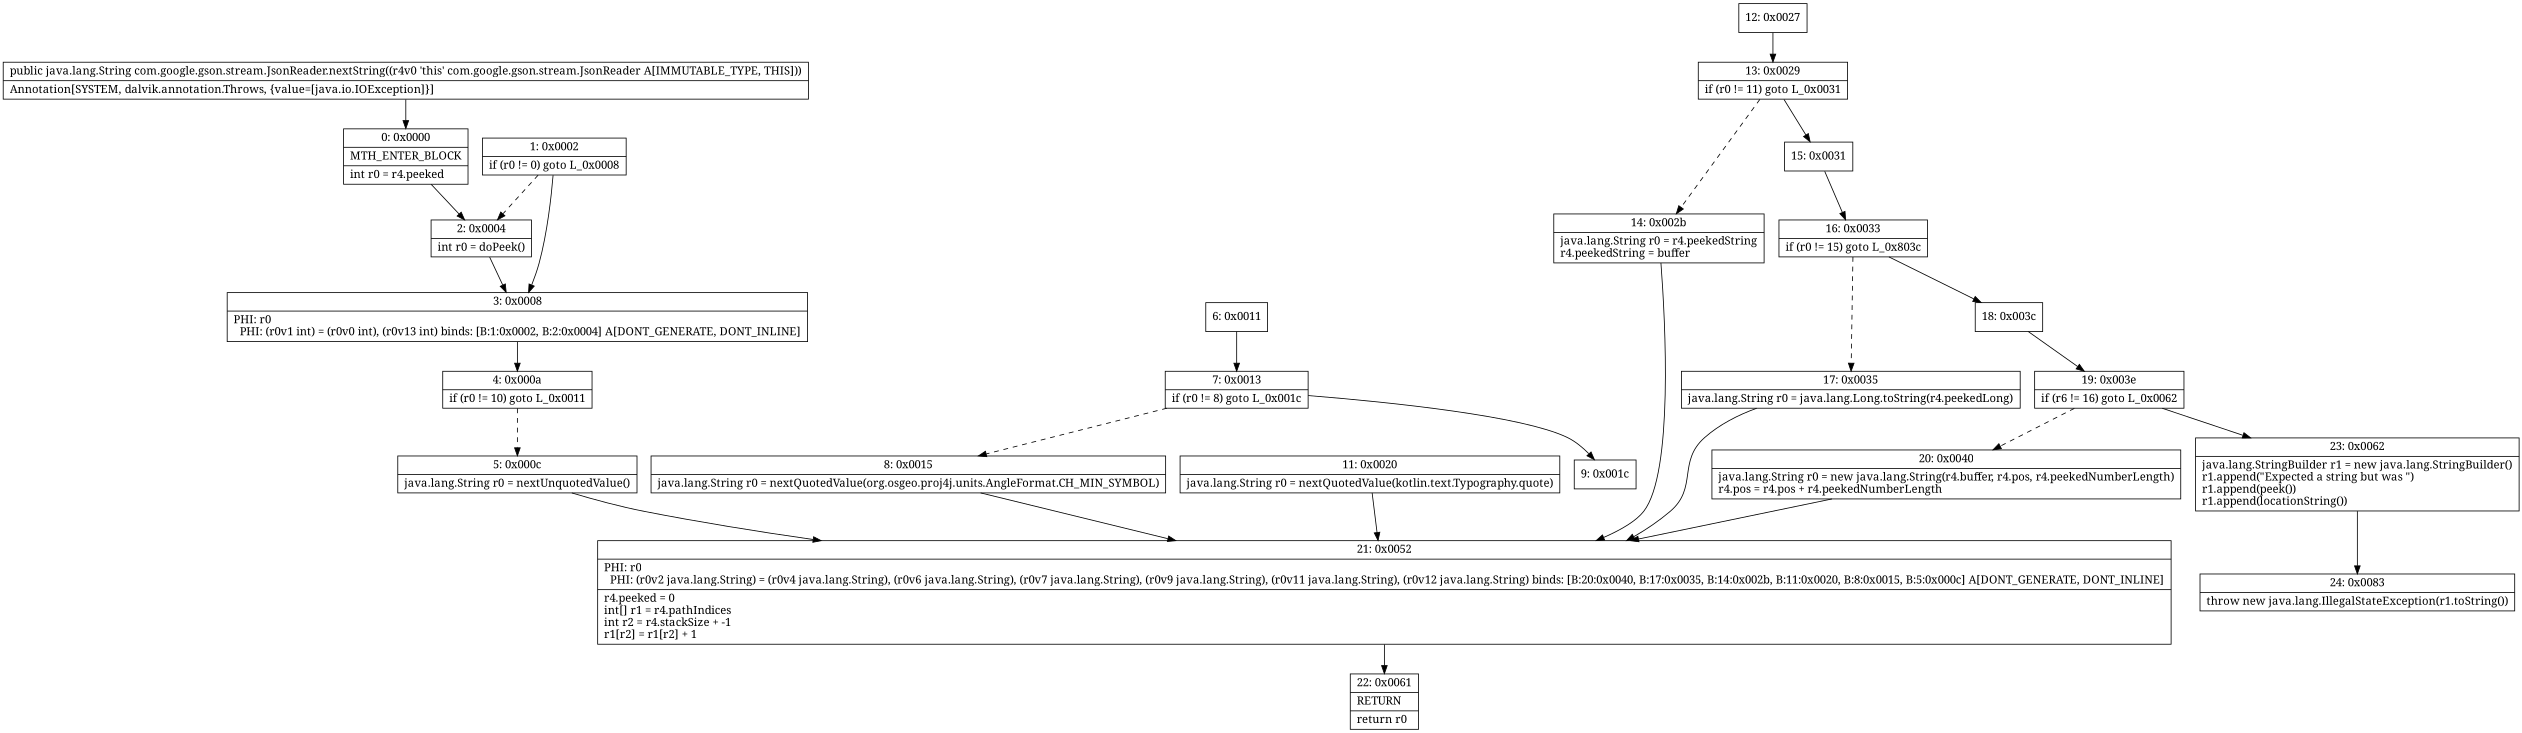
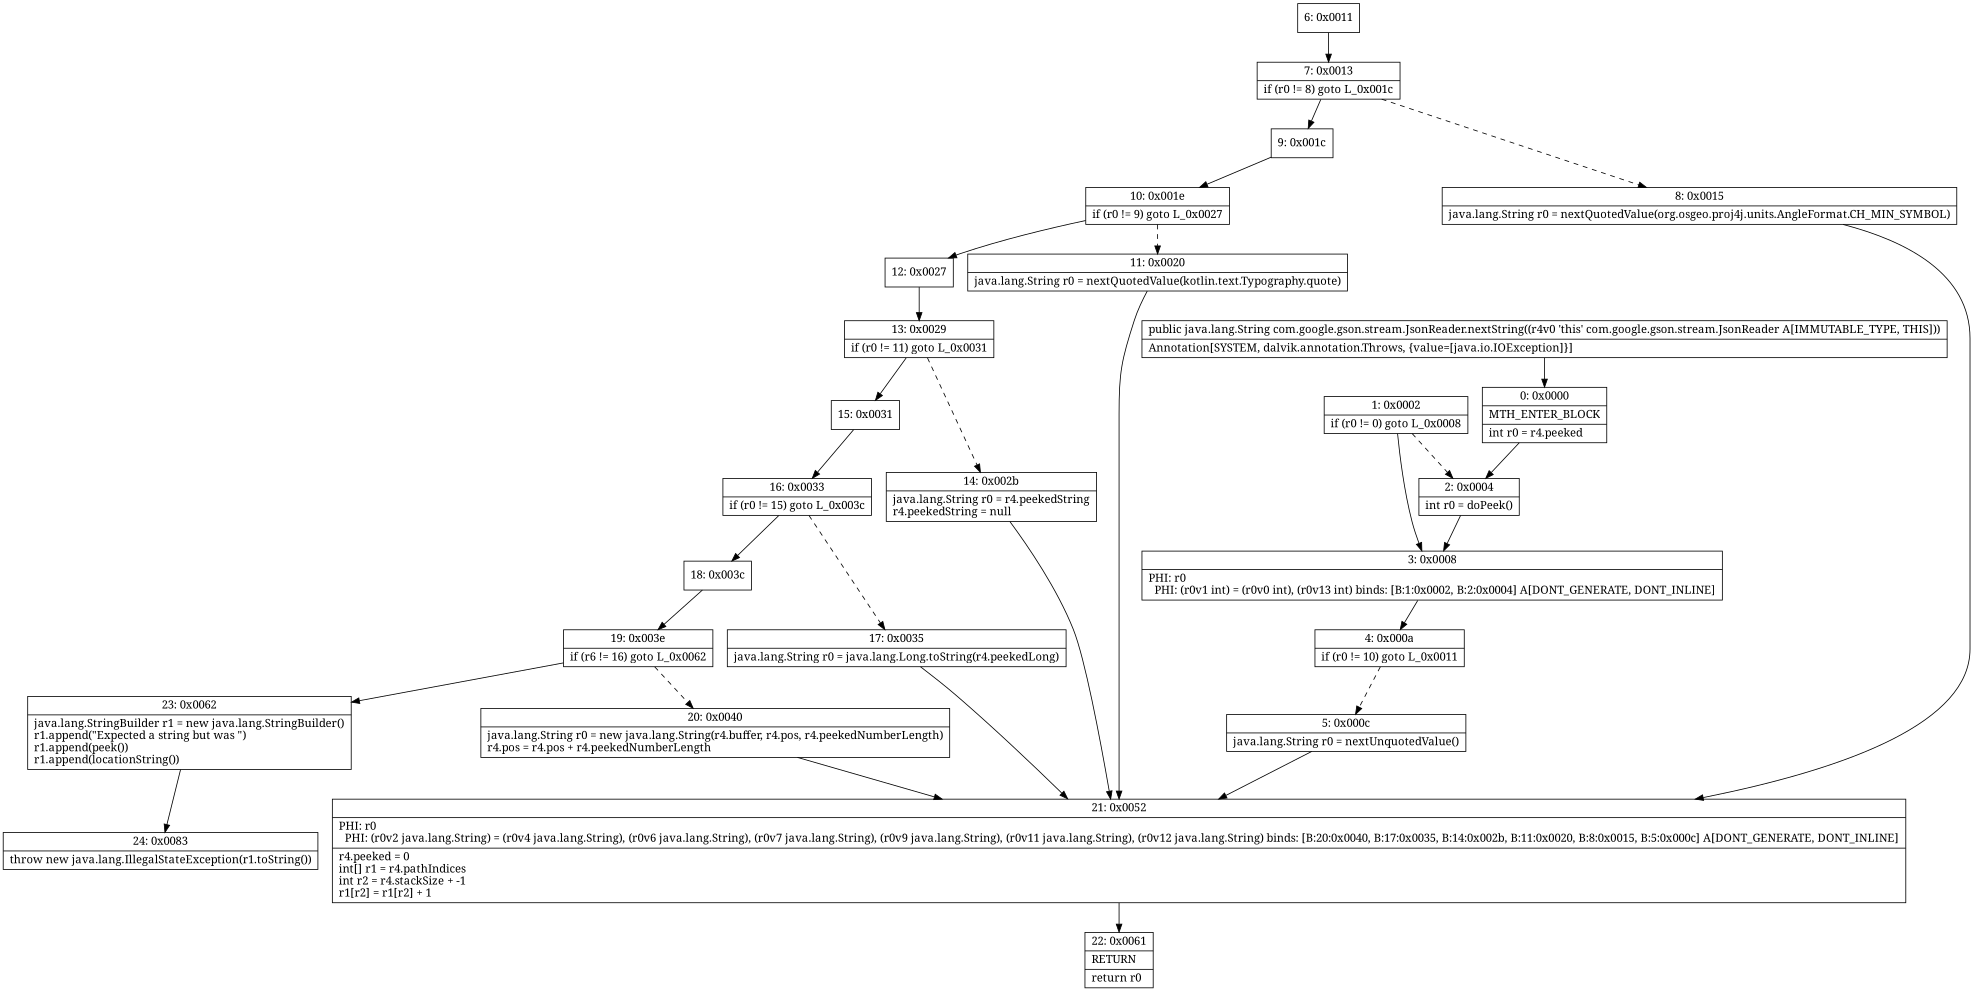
node "10: 0x001e": added
node "16: 0x0033": text "if (r0 != 15) goto L_0x803c" -> "if (r0 != 15) goto L_0x003c"
node "14: 0x002b": text "r4.peekedString = buffer" -> "r4.peekedString = null"
